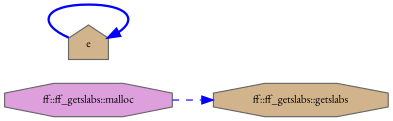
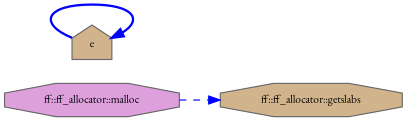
node "ff::ff_getslabs::malloc": label "ff::ff_getslabs::malloc" -> "ff::ff_allocator::malloc"
node "ff::ff_getslabs::getslabs": label "ff::ff_getslabs::getslabs" -> "ff::ff_allocator::getslabs"
